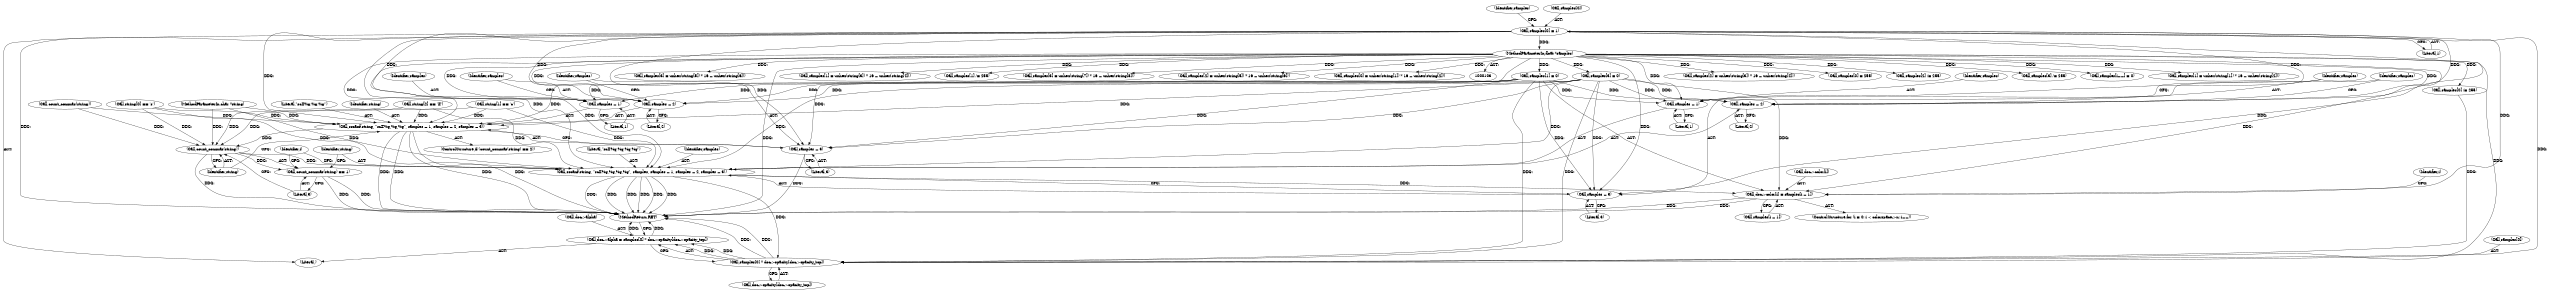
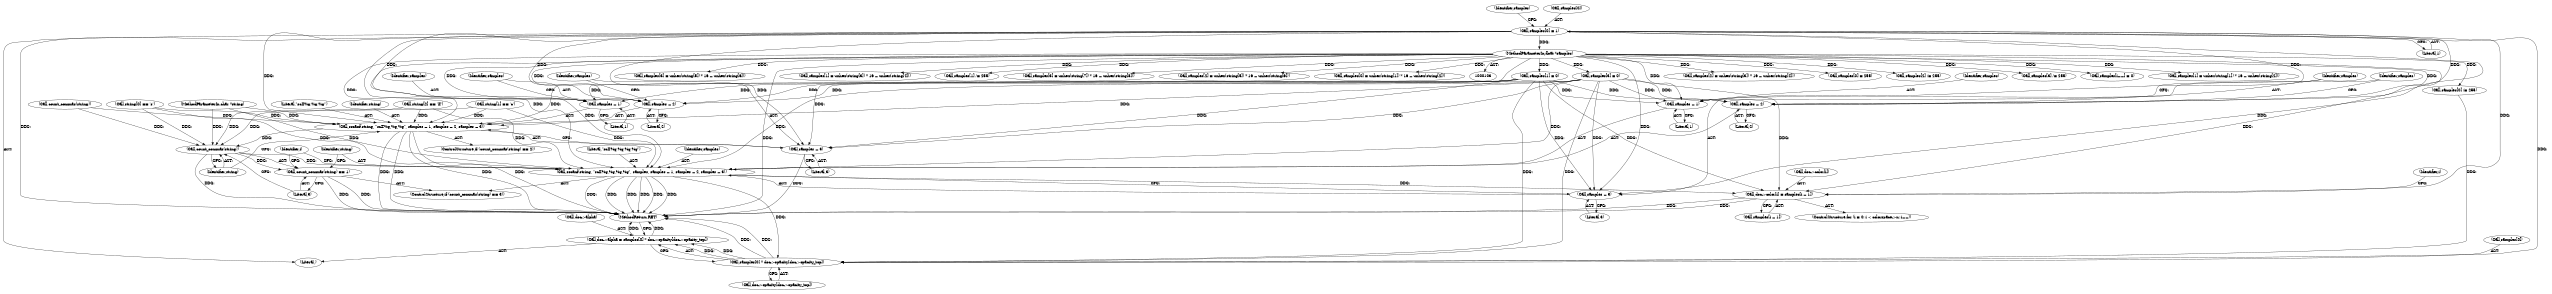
edge "(Call,samples[1] = 0)" -> "(Call,doc->color[i] = samples[i + 1])": label "AST: " -> "DDG: "
node "(ControlStructure,if (count_commas(string) == 3))": added
edge "(MethodParameterIn,float *samples)" -> "(Call,samples[0] * doc->opacity[doc->opacity_top])": removed, label "DDG:"
